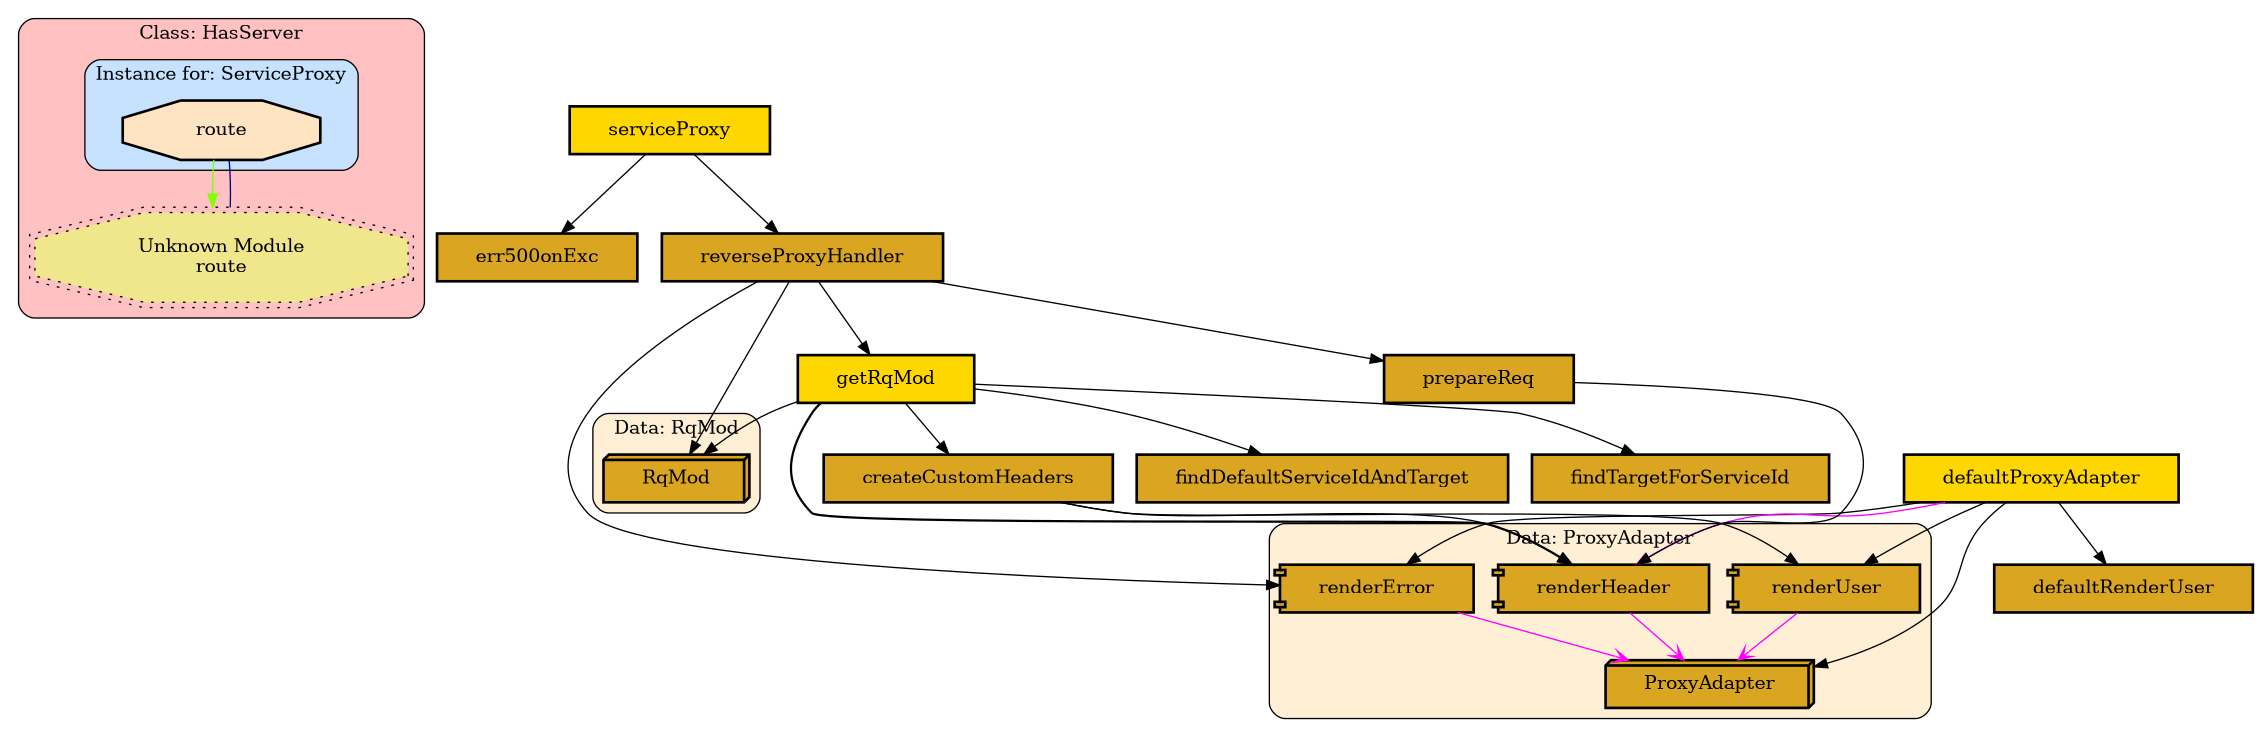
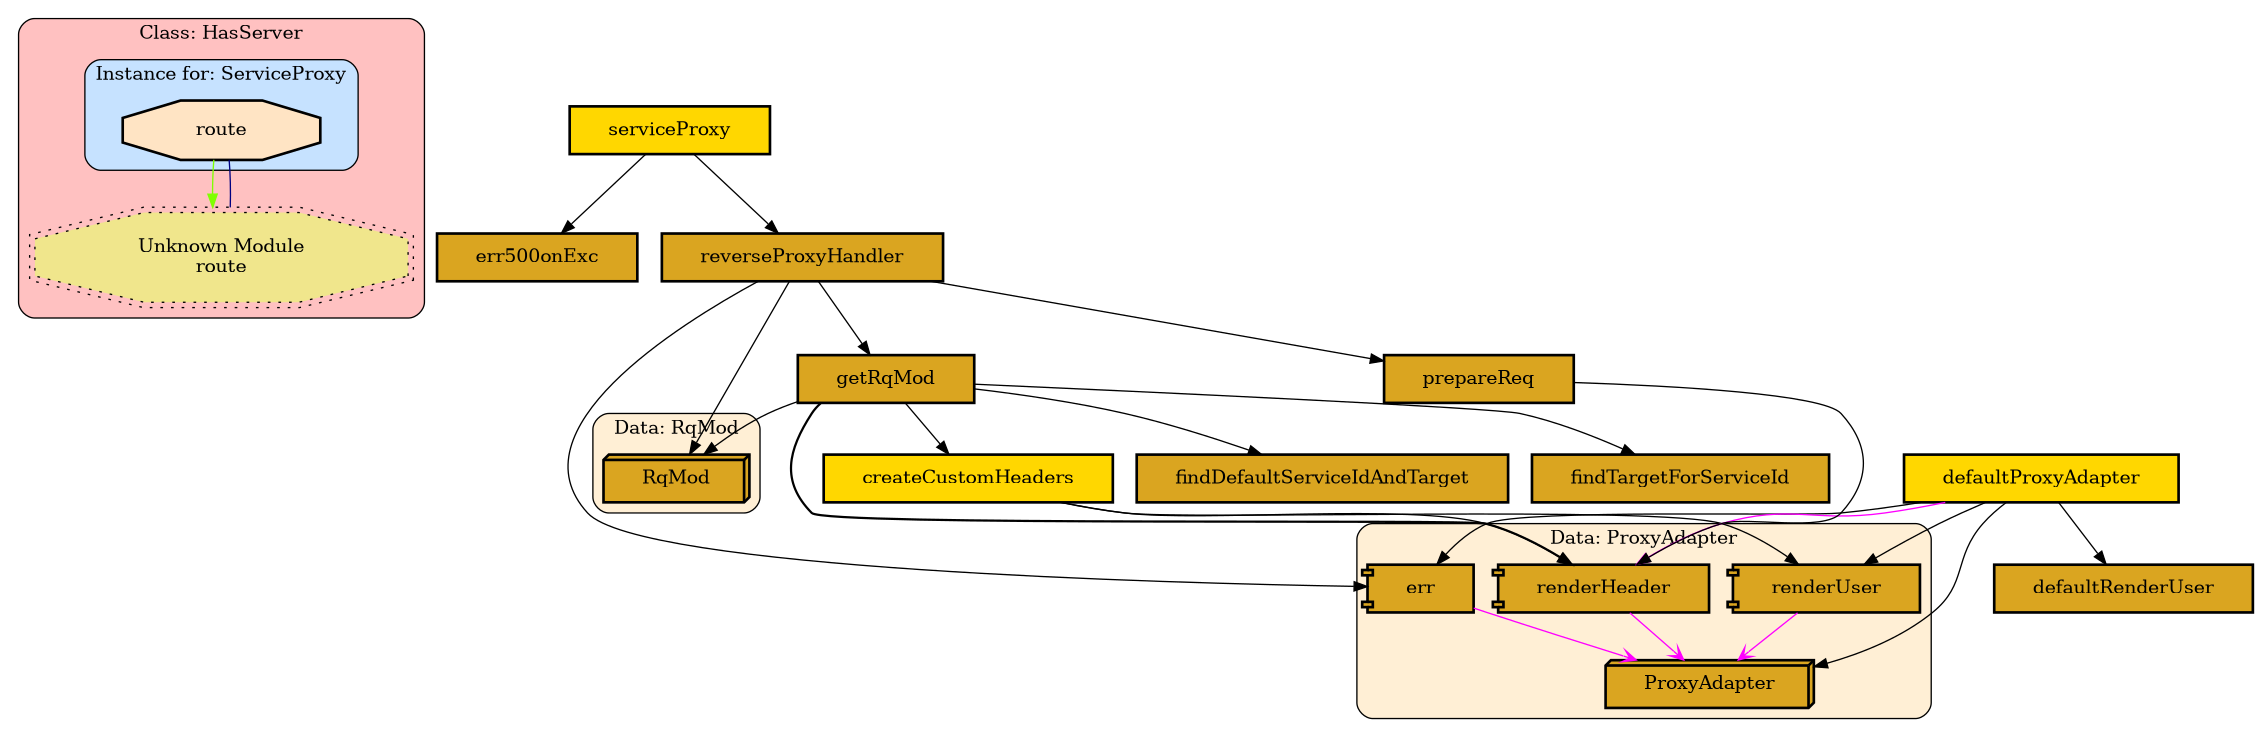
node "getRqMod": fillcolor gold -> goldenrod
node "createCustomHeaders": fillcolor goldenrod -> gold
node "renderError": label "renderError" -> "err"
